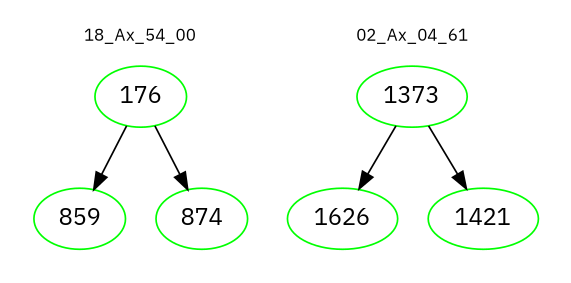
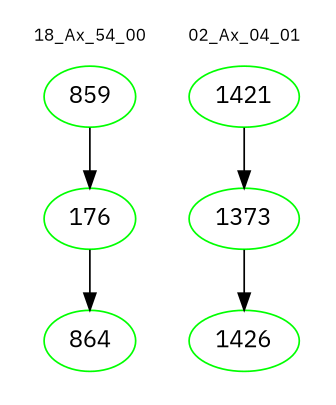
cluster "02_Ax_04_61": label "02_Ax_04_61" -> "02_Ax_04_01"
edge "176" -> "859": reversed
edge "1373" -> "1421": reversed
node "874": label "874" -> "864"
node "1626": label "1626" -> "1426"
